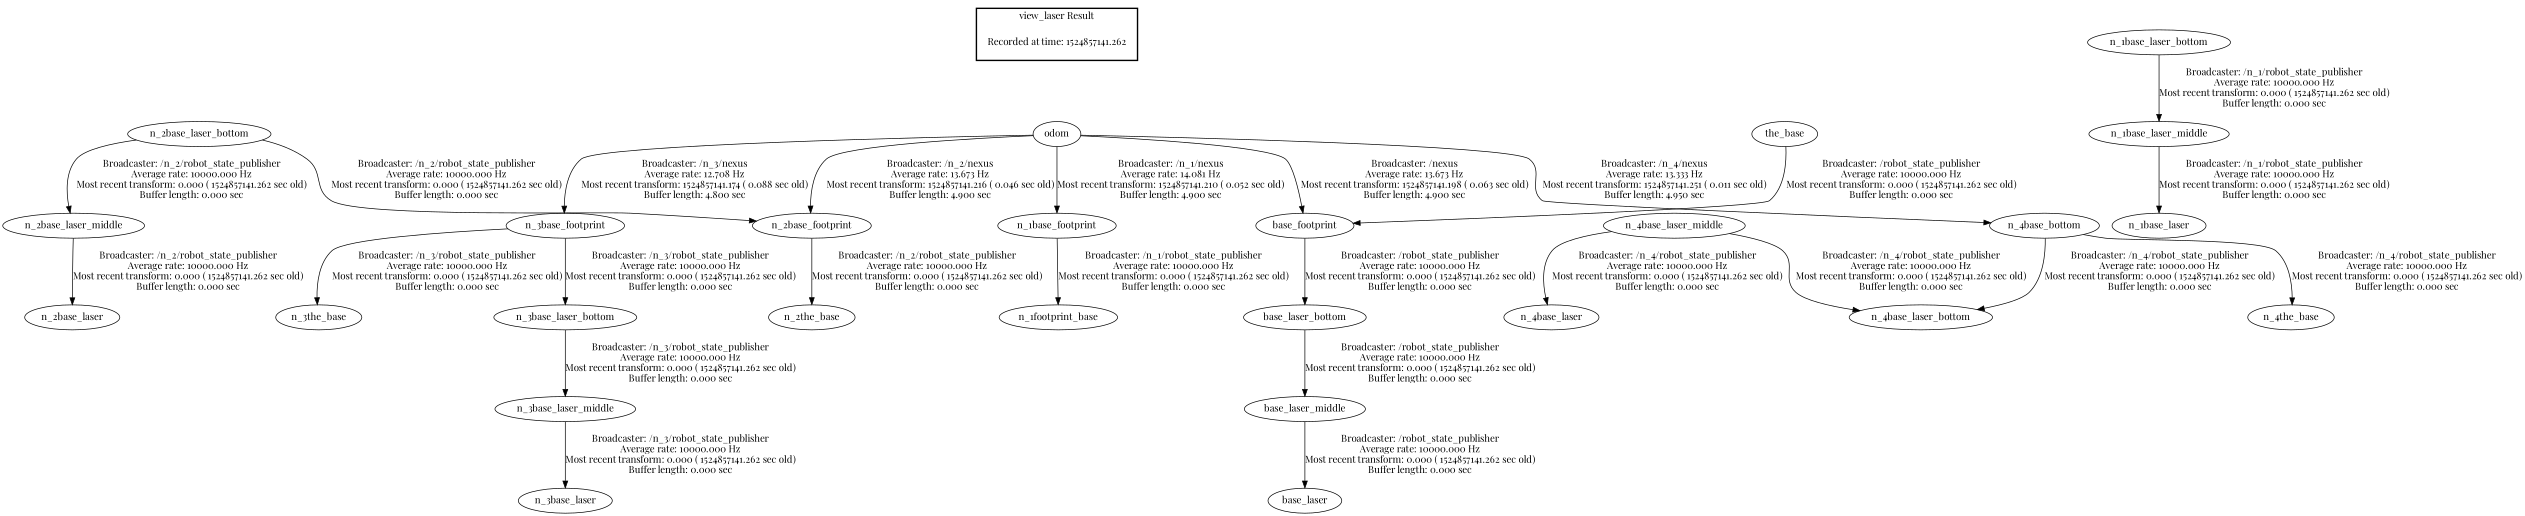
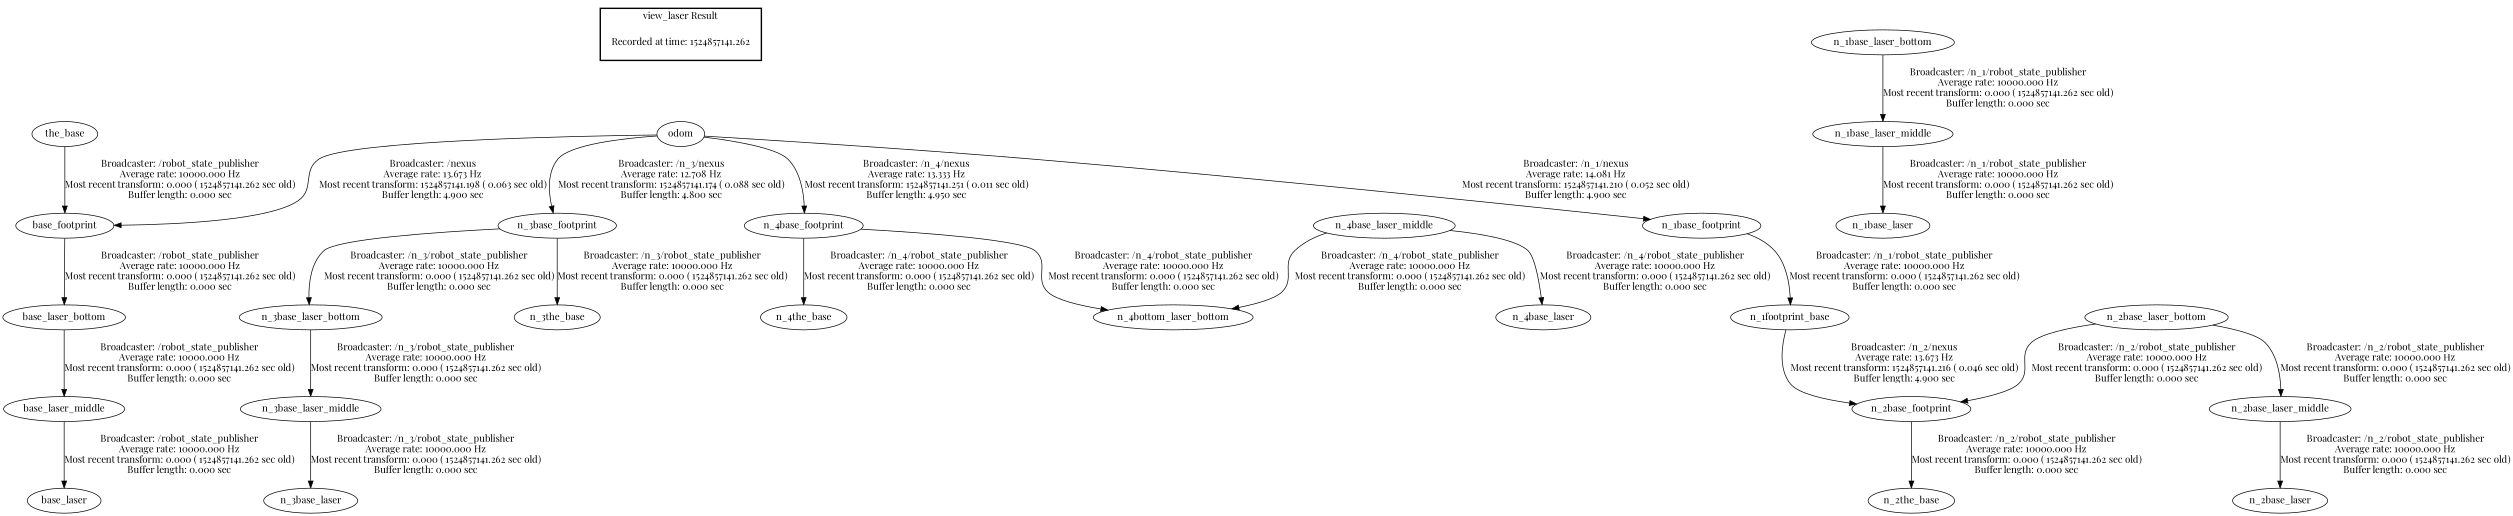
edge "odom" -> "n_2base_footprint": now "n_1footprint_base" -> "n_2base_footprint"
node "n_4base_bottom": label "n_4base_bottom" -> "n_4base_footprint"
node "n_4base_laser_bottom": label "n_4base_laser_bottom" -> "n_4bottom_laser_bottom"
